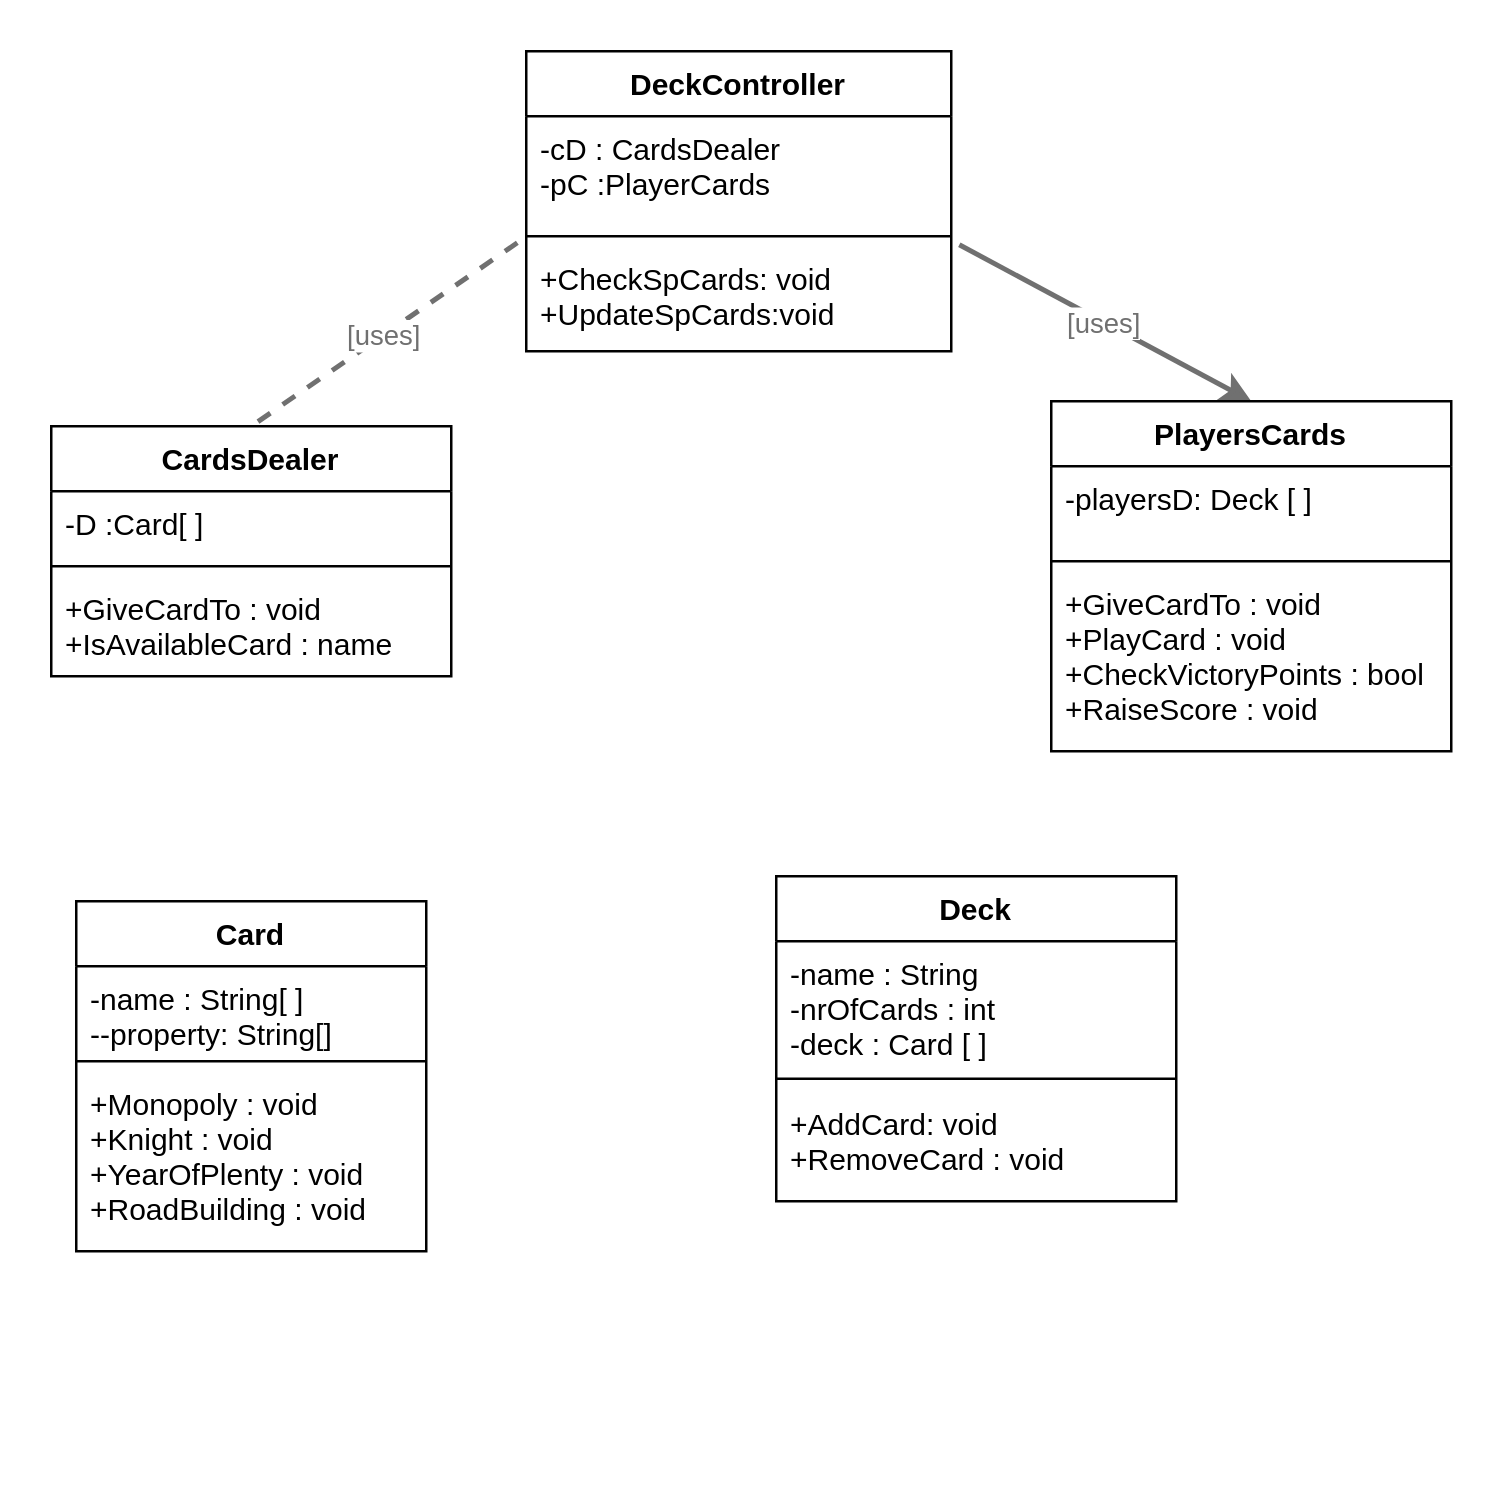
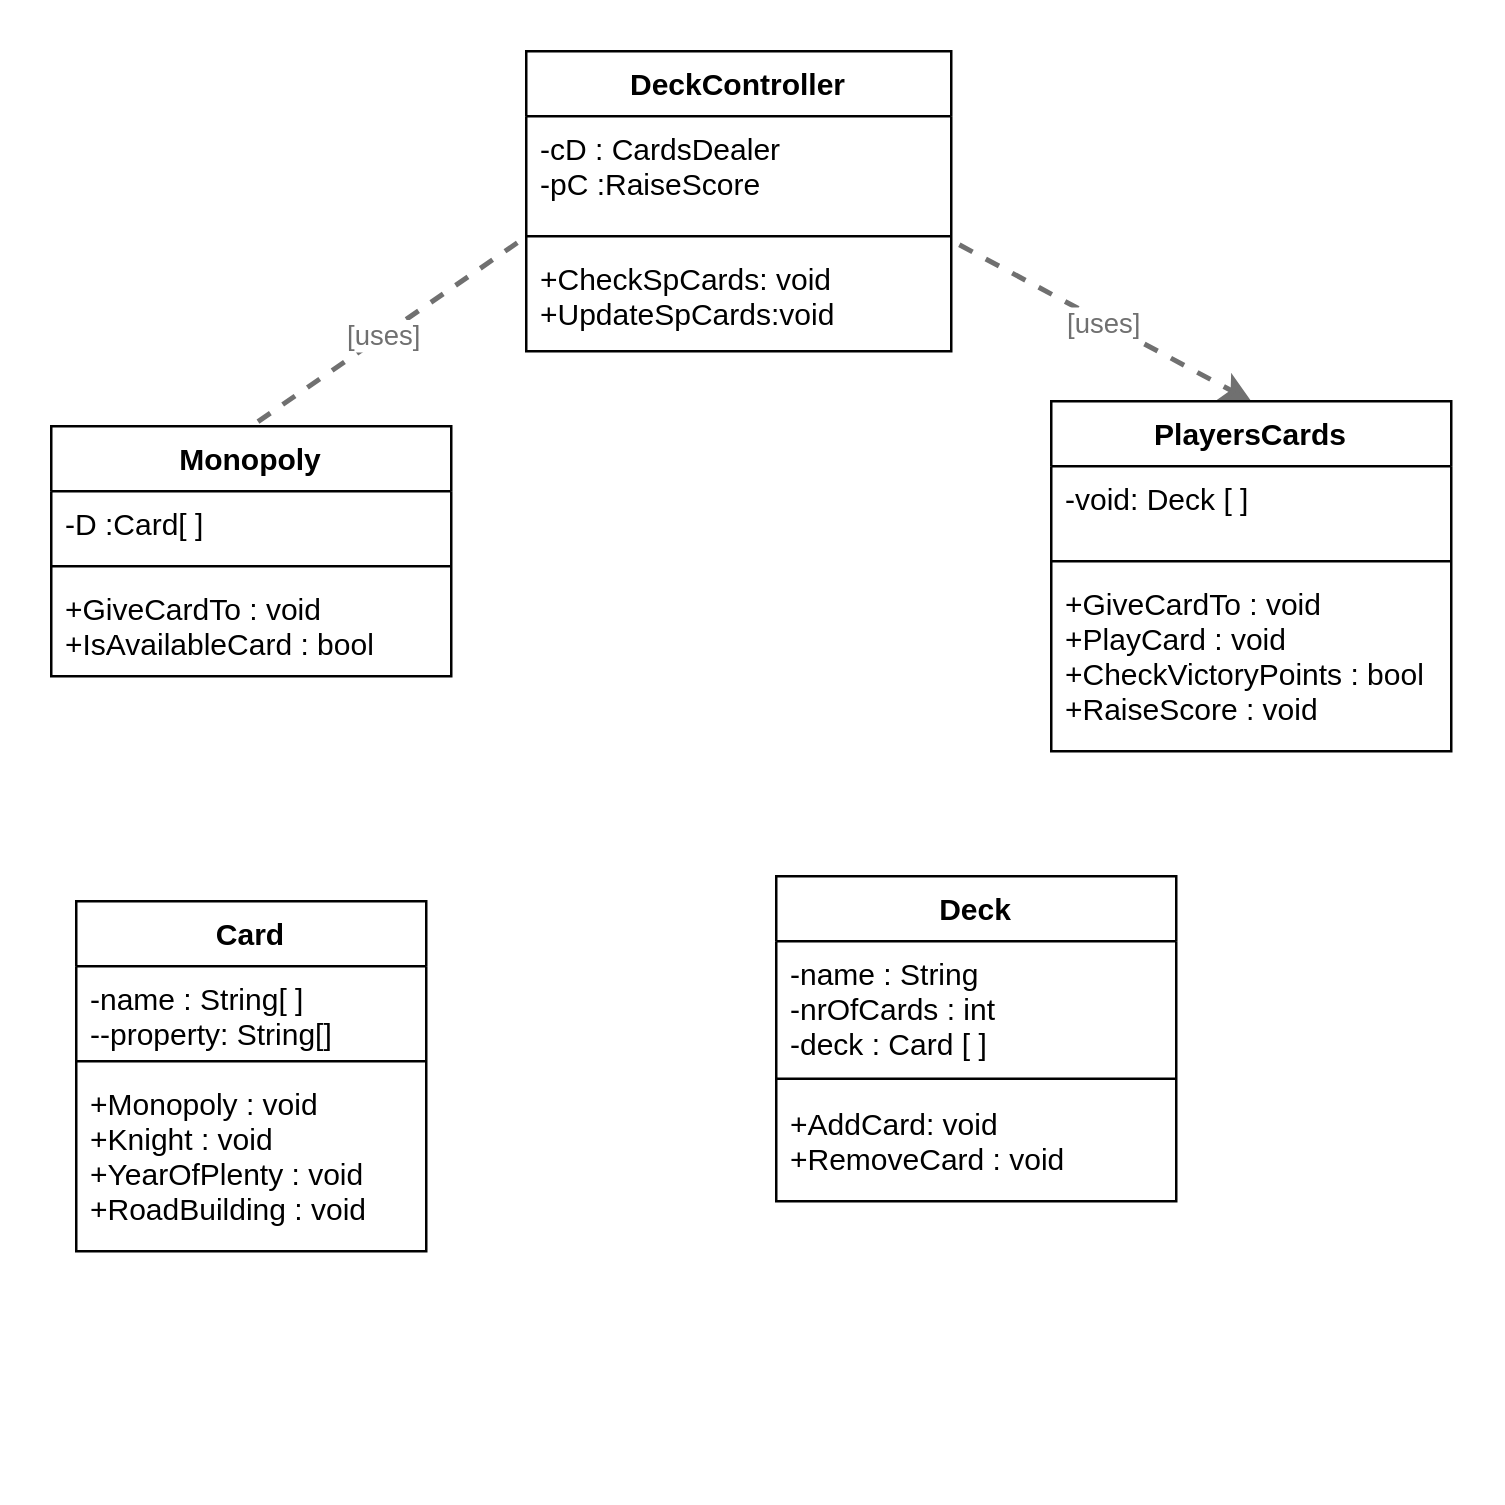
node "-cD : CardsDealer -pC :PlayerCards": label "-cD : CardsDealer -pC :PlayerCards" -> "-cD : CardsDealer -pC :RaiseScore"
edge "+CheckSpCards: void +UpdateSpCards:void" -> "PlayersCards": style solid -> dashed
node "CardsDealer": label "CardsDealer" -> "Monopoly"
node "-playersD: Deck [ ]": label "-playersD: Deck [ ]" -> "-void: Deck [ ]"
node "+GiveCardTo : void +IsAvailableCard : name": label "+GiveCardTo : void +IsAvailableCard : name" -> "+GiveCardTo : void +IsAvailableCard : bool"
